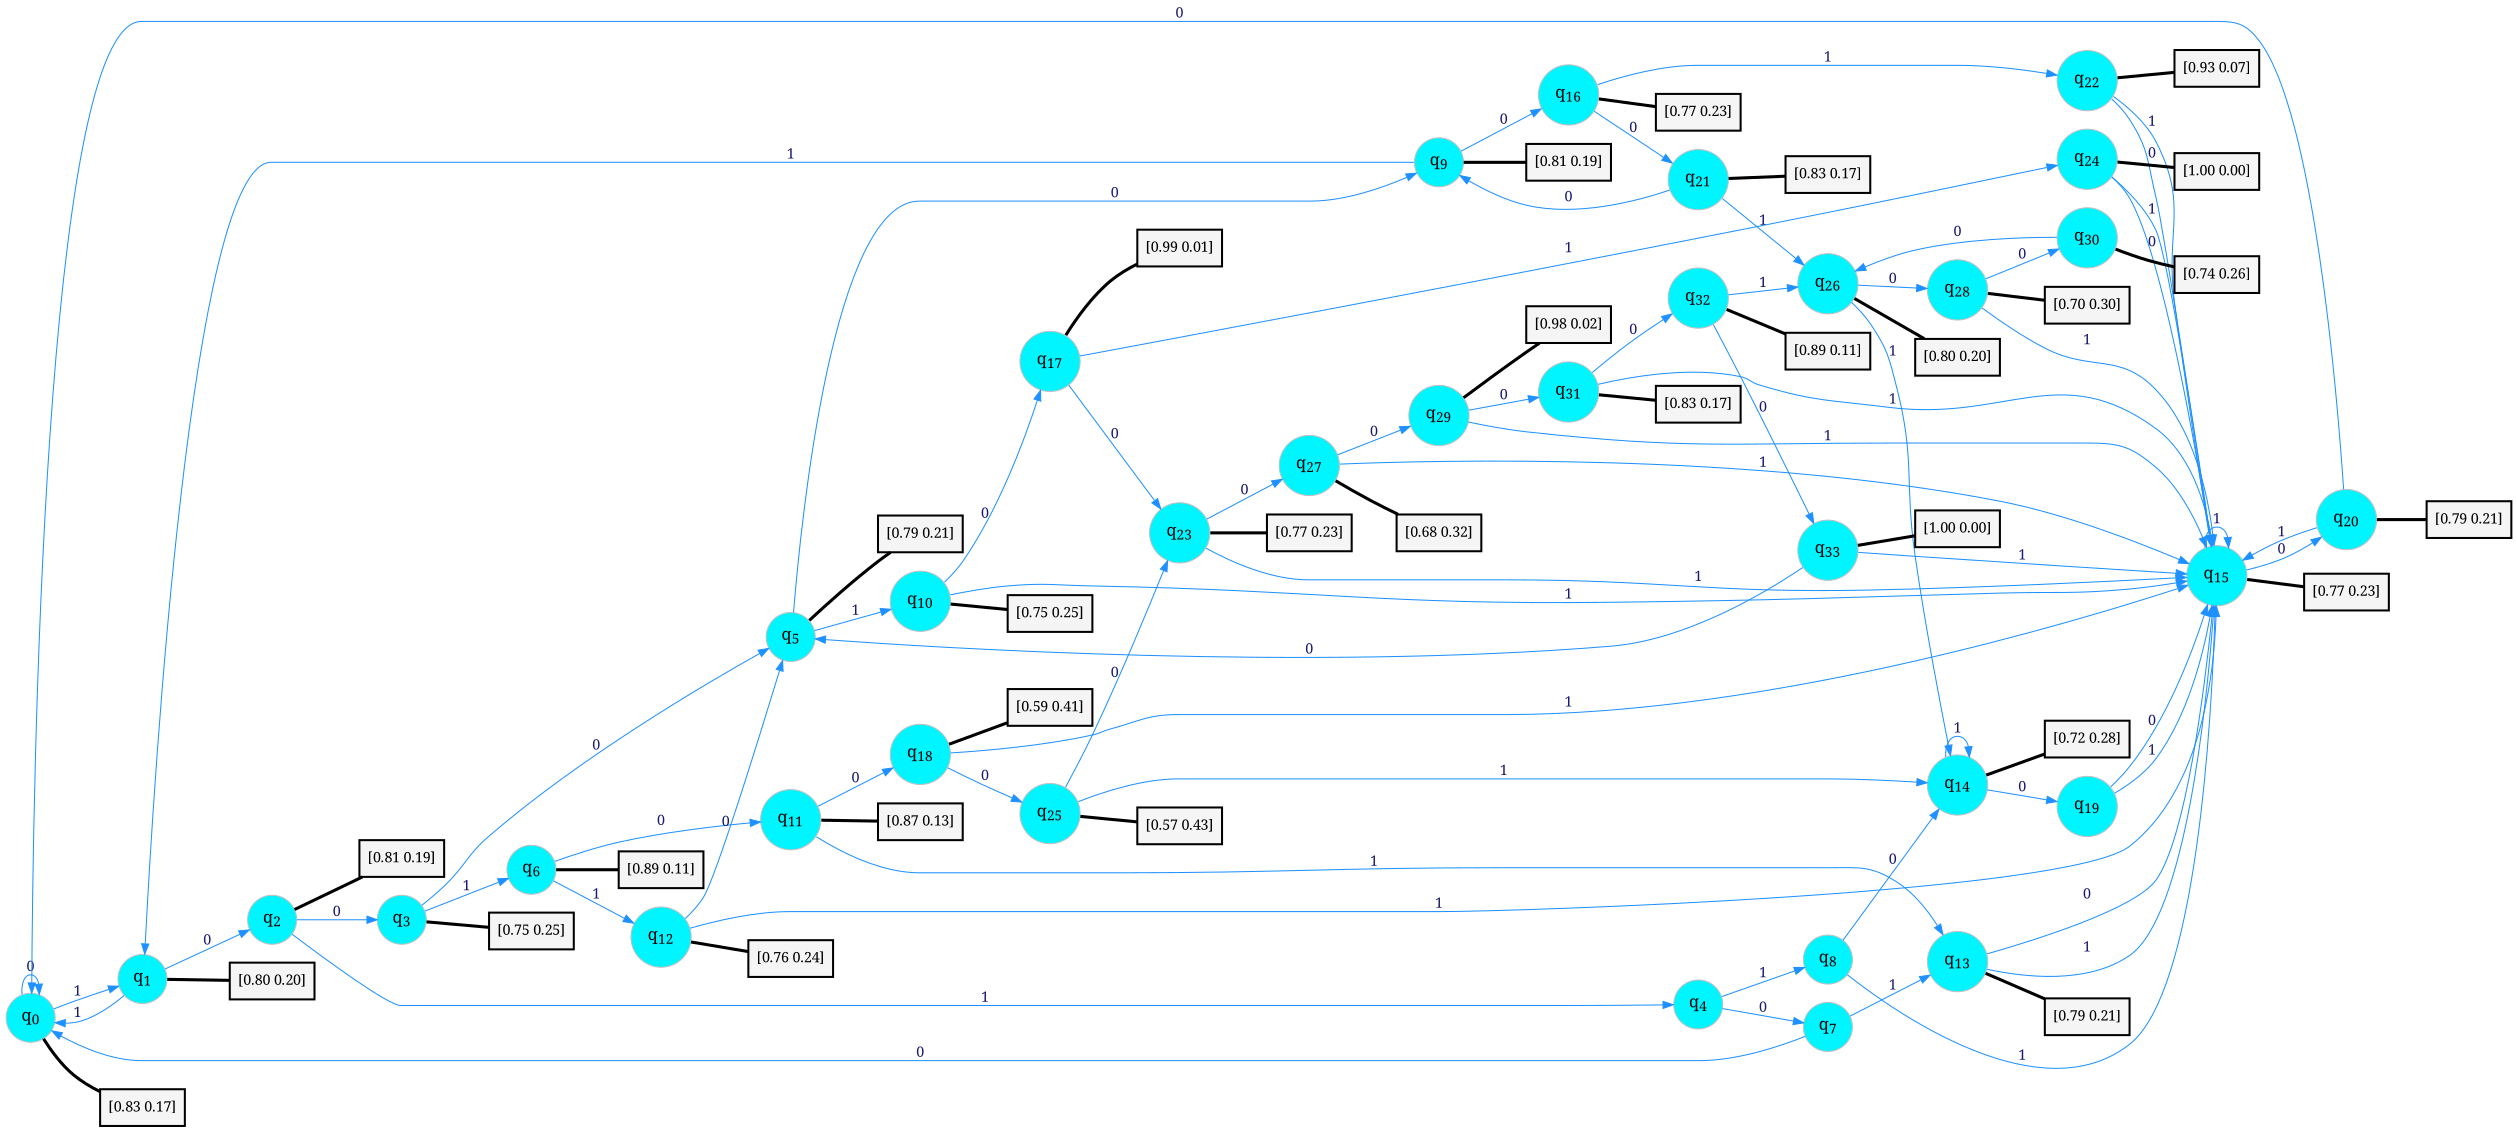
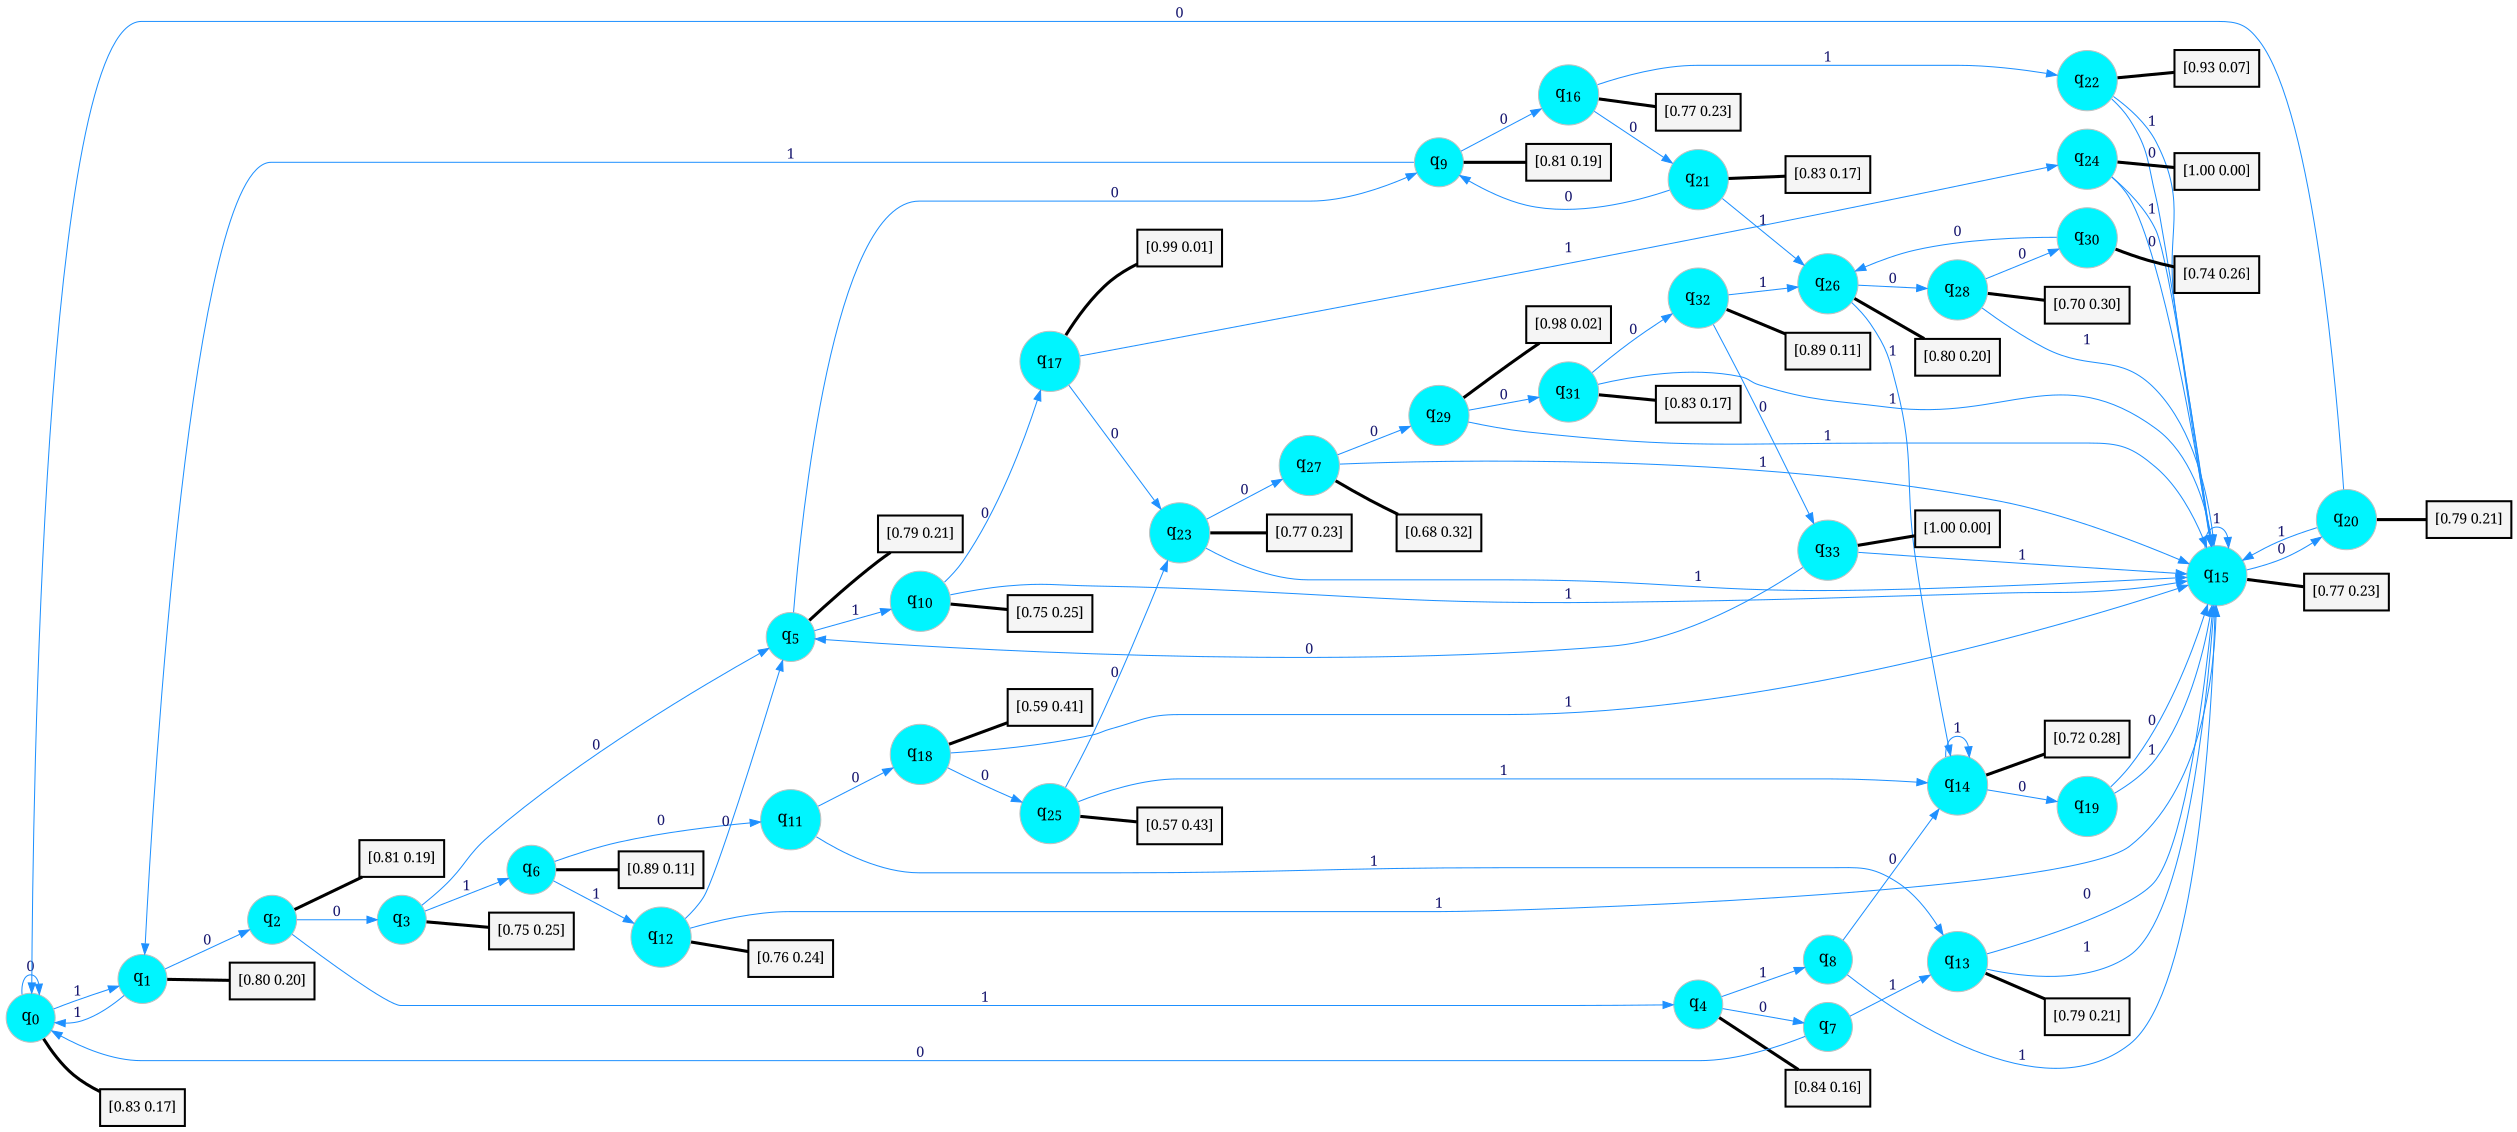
node "[0.87 0.13]": removed
node "[0.84 0.16]": added
